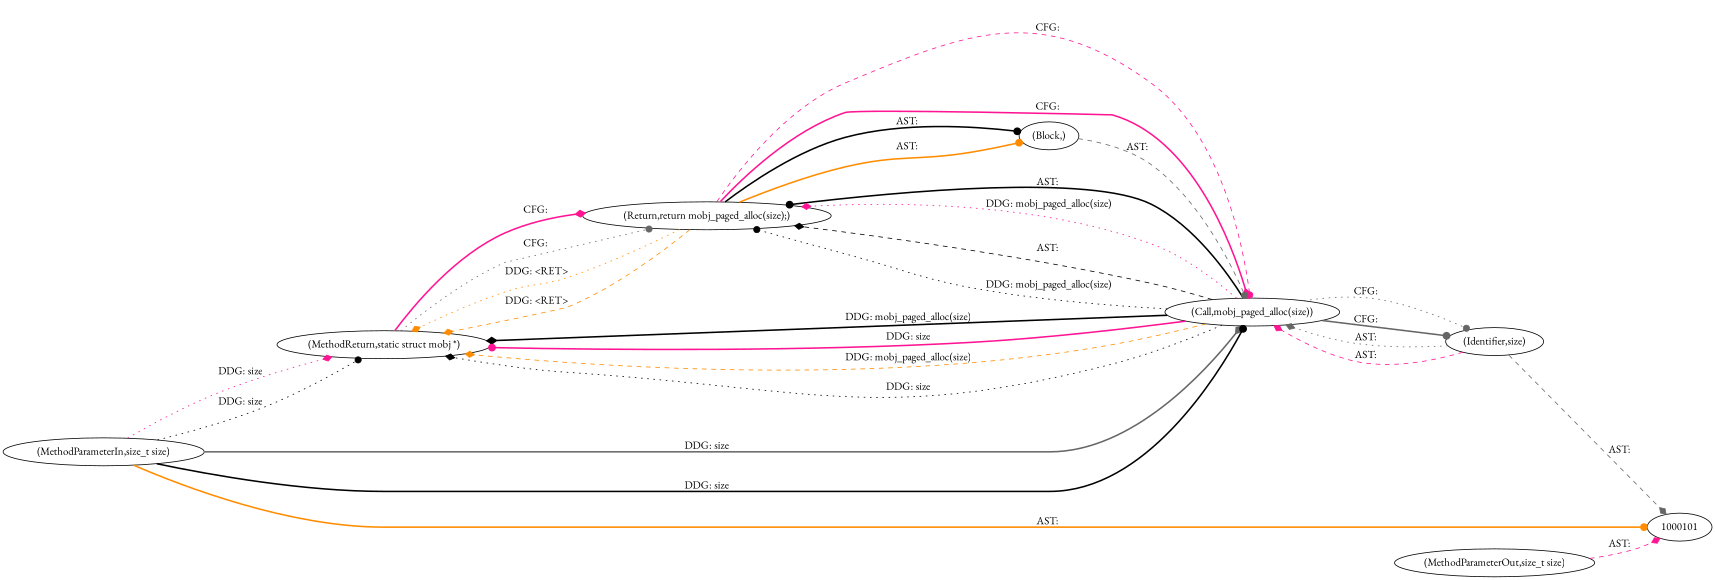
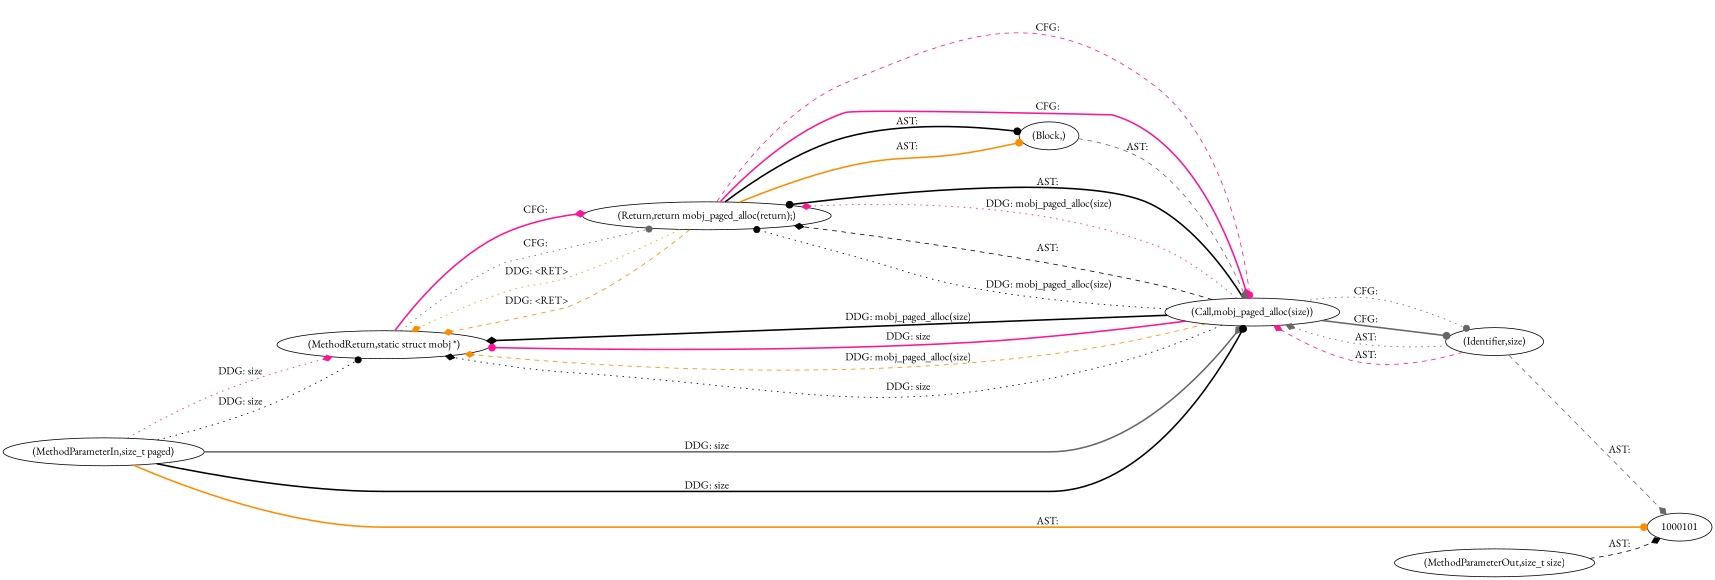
node "(Return,return mobj_paged_alloc(size);)": label "(Return,return mobj_paged_alloc(size);)" -> "(Return,return mobj_paged_alloc(return);)"
node "(MethodParameterIn,size_t size)": label "(MethodParameterIn,size_t size)" -> "(MethodParameterIn,size_t paged)"
edge "(MethodParameterOut,size_t size)" -> "1000101": color deeppink -> black
